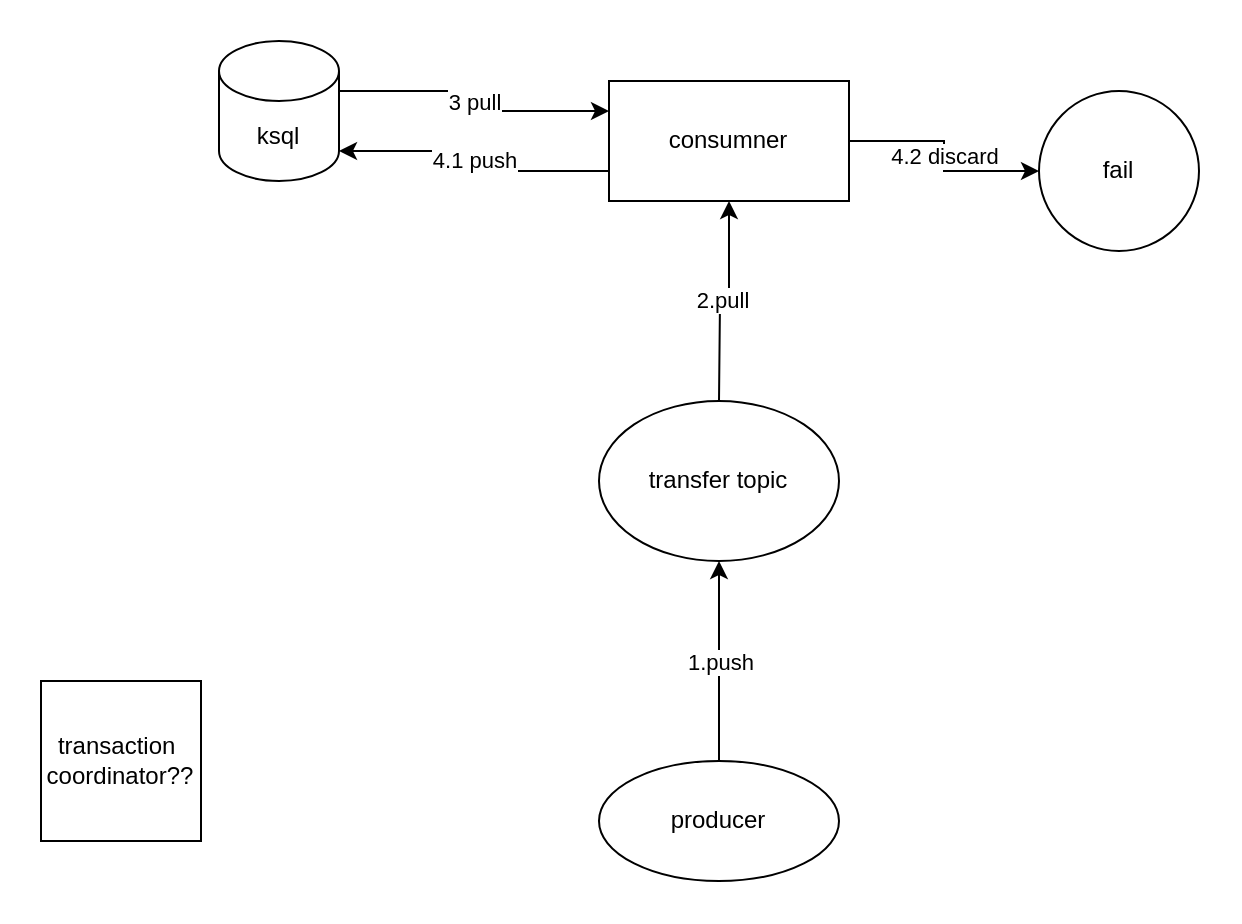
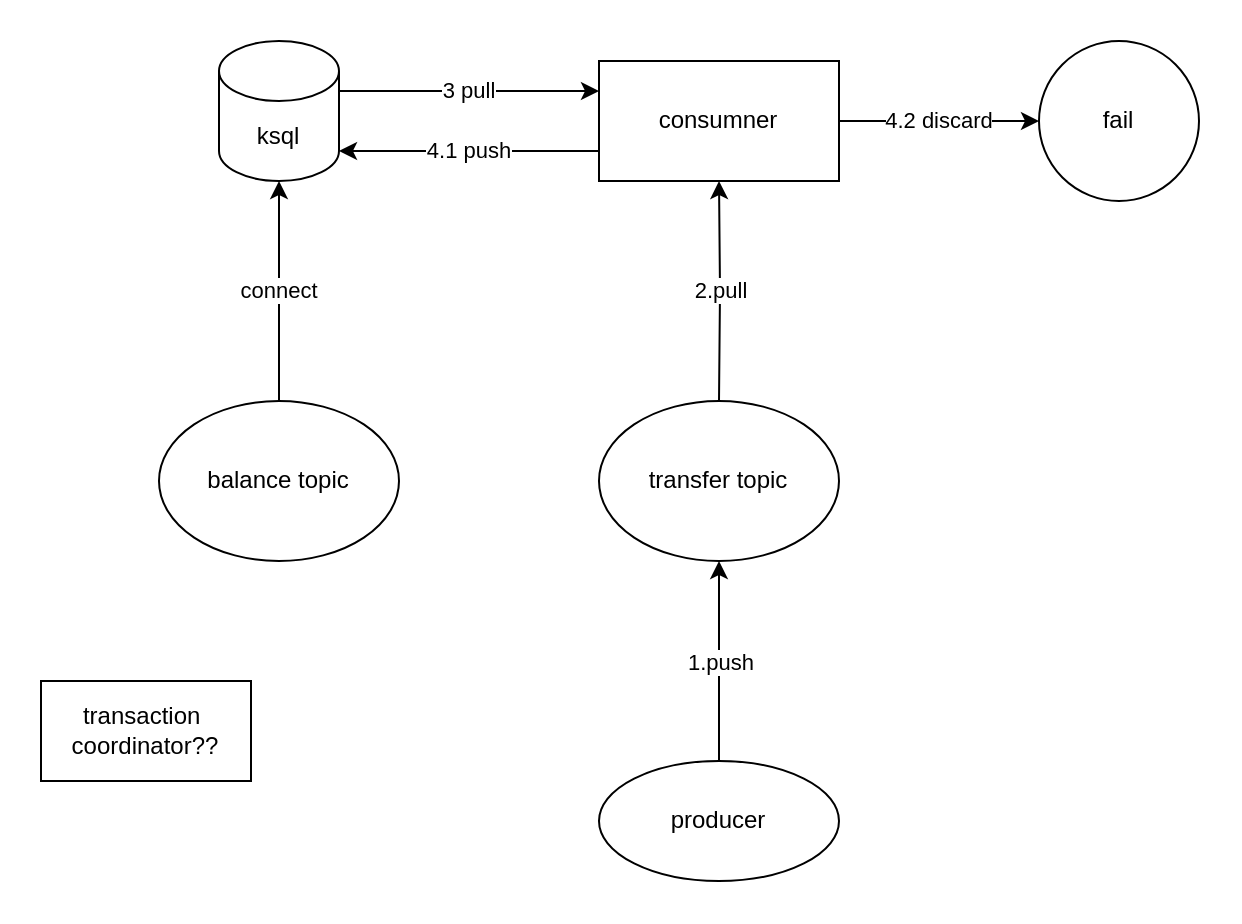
node "consumner": moved (729, 141) -> (719, 121)
node "fail": moved (1119, 171) -> (1119, 121)
edge "balance topic" -> "ksql": added, label "connect"
node "balance topic": added
node "transaction coordinator??": size 160x160 -> 210x100
